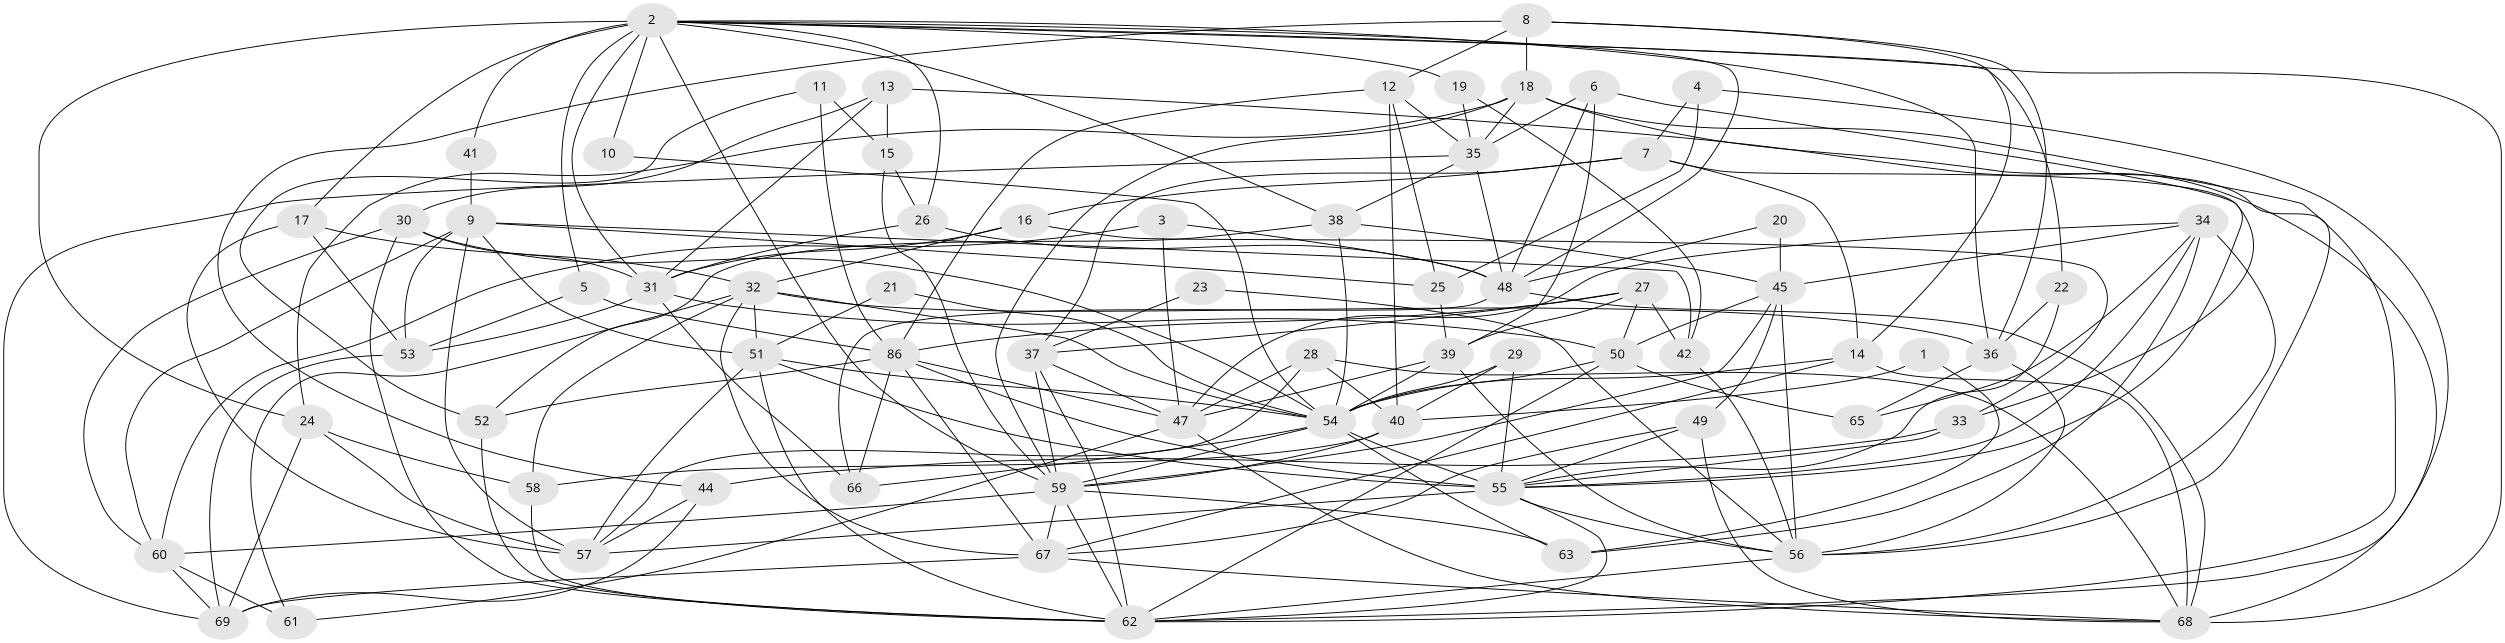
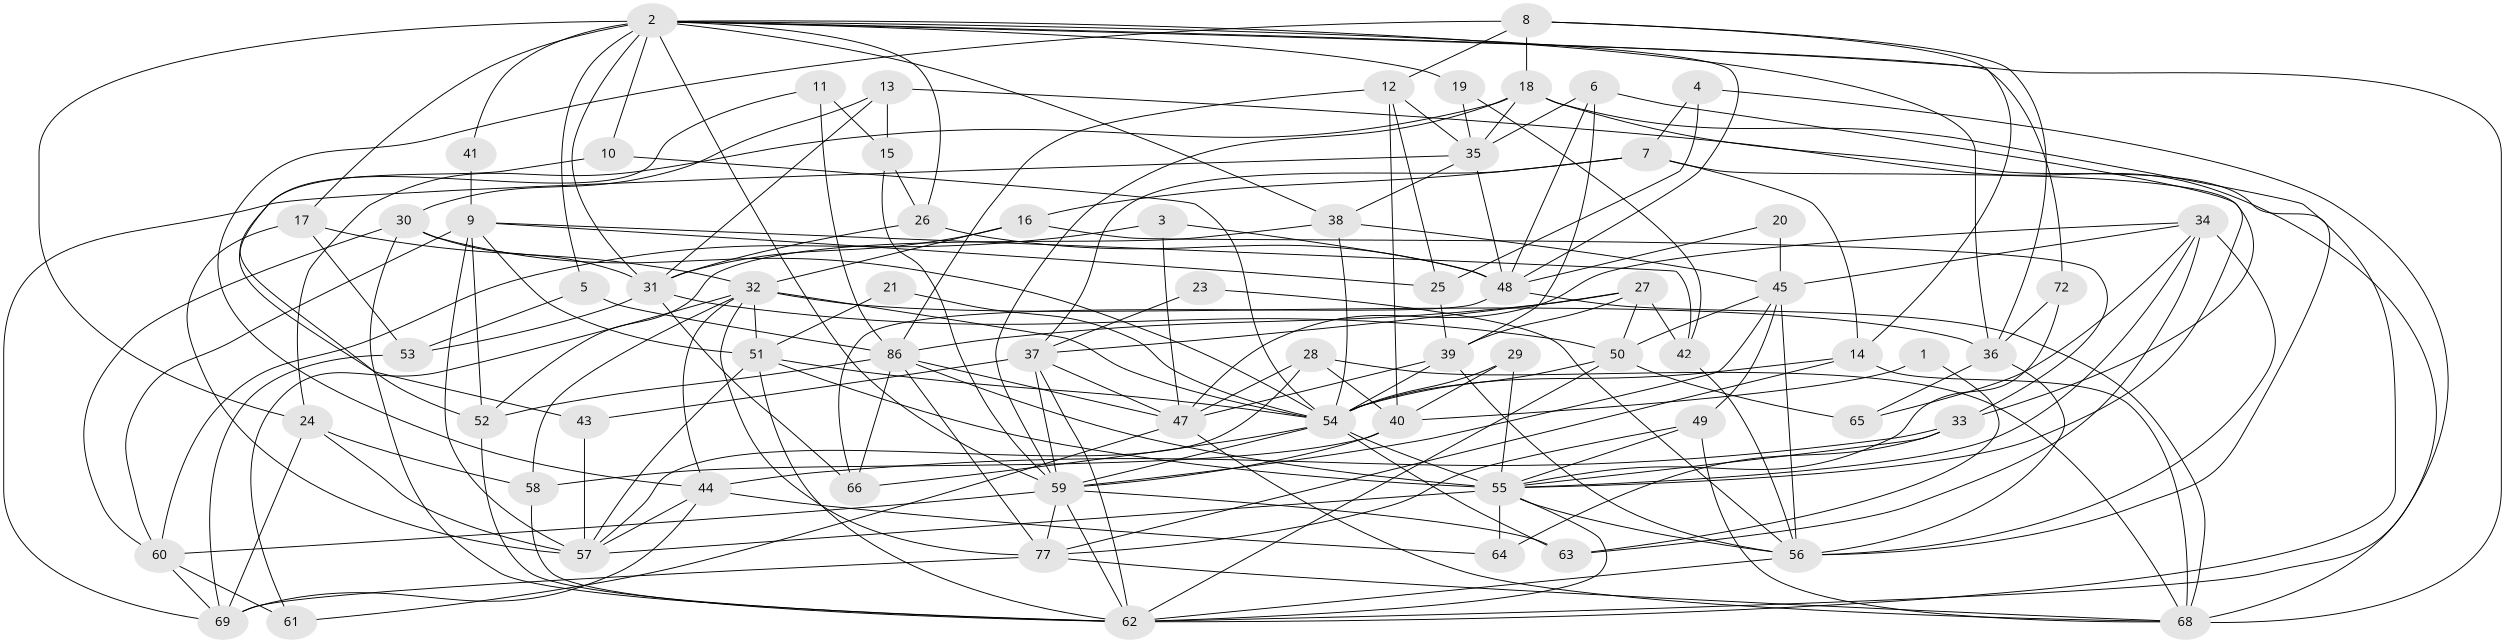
edge "9" -- "53": now "9" -- "52"
node "22": label "22" -> "72"
edge "32" -- "44": added
node "43": added
node "67": label "67" -> "77"
node "64": added
